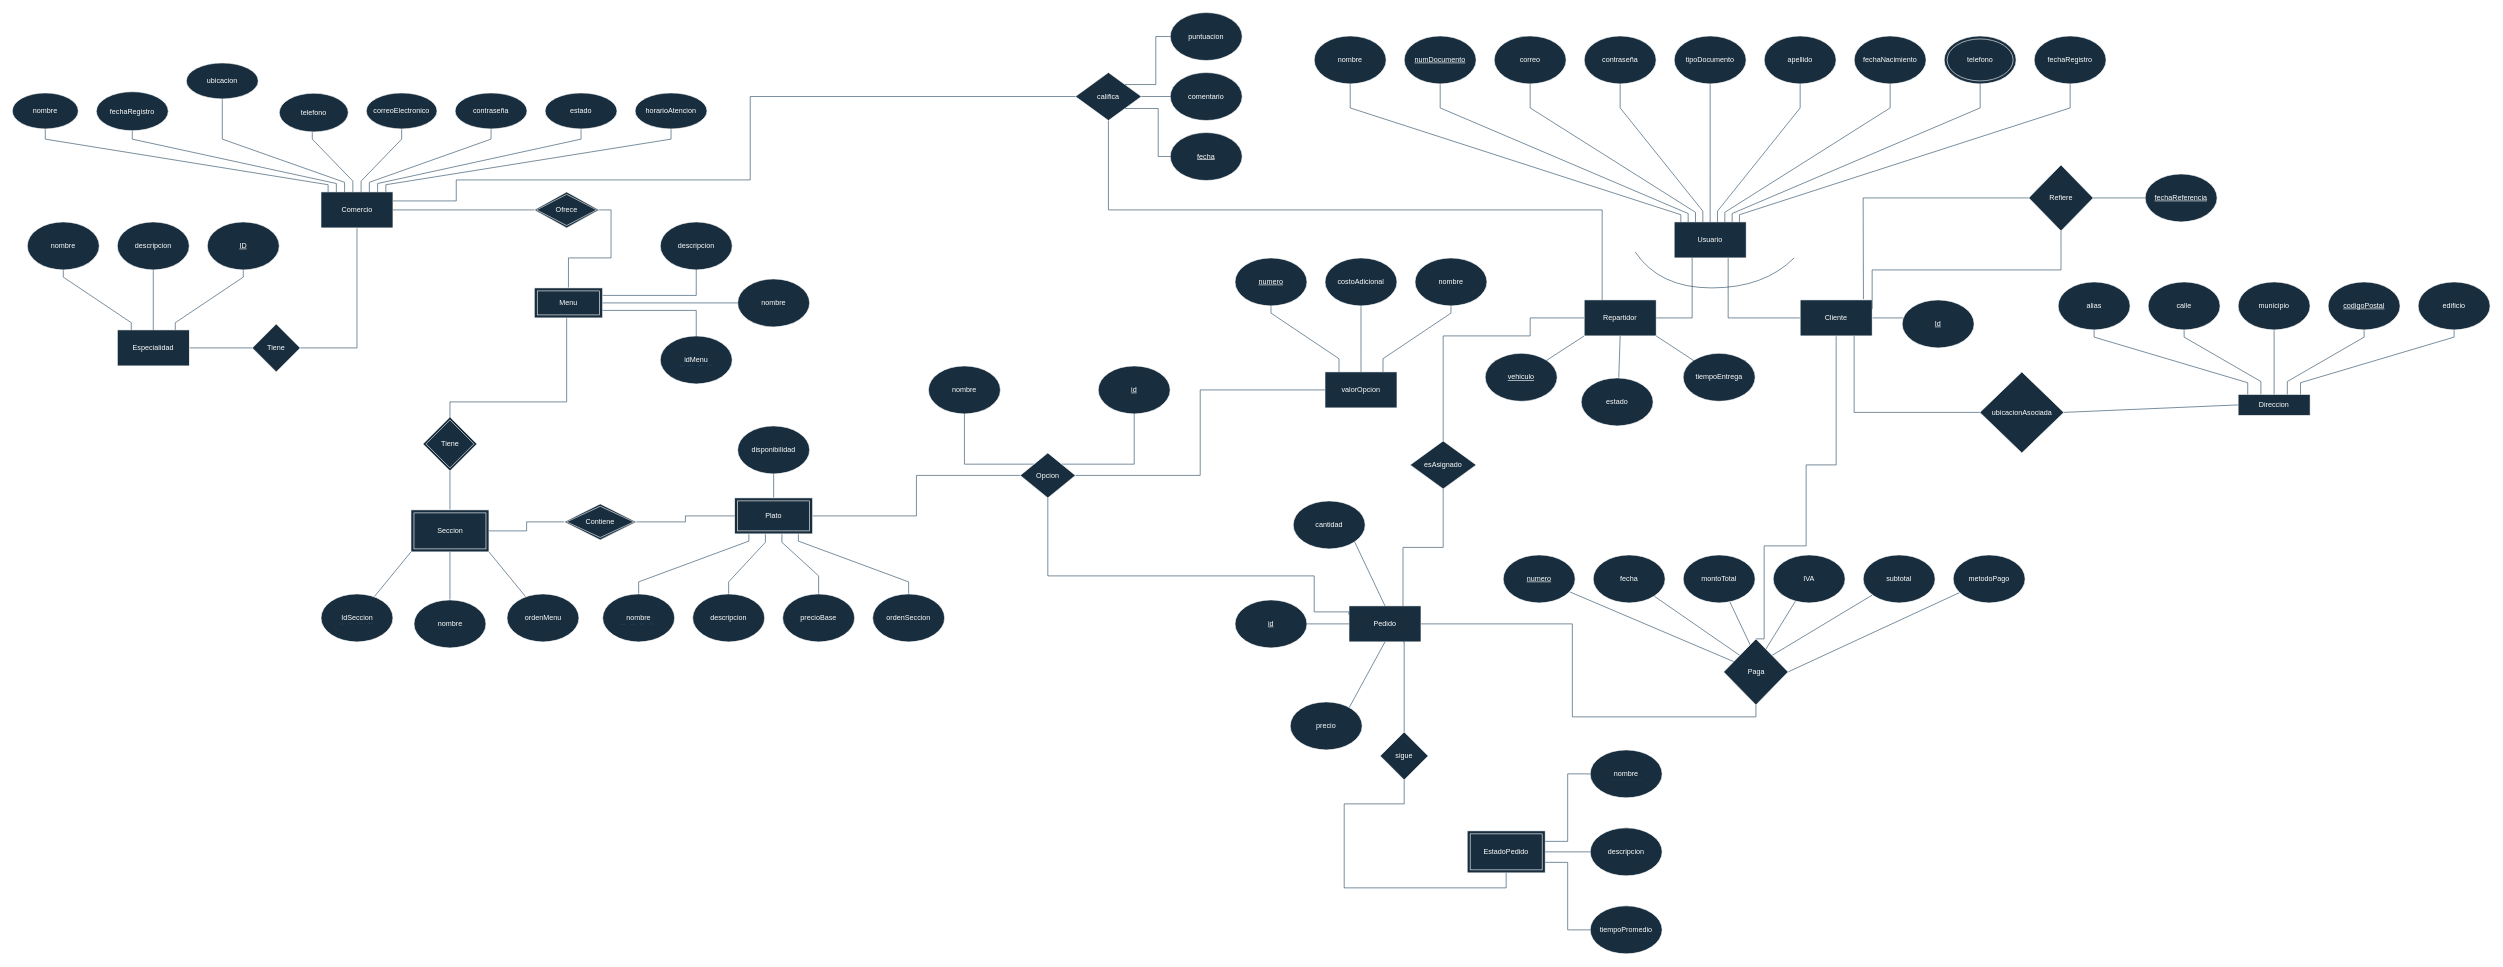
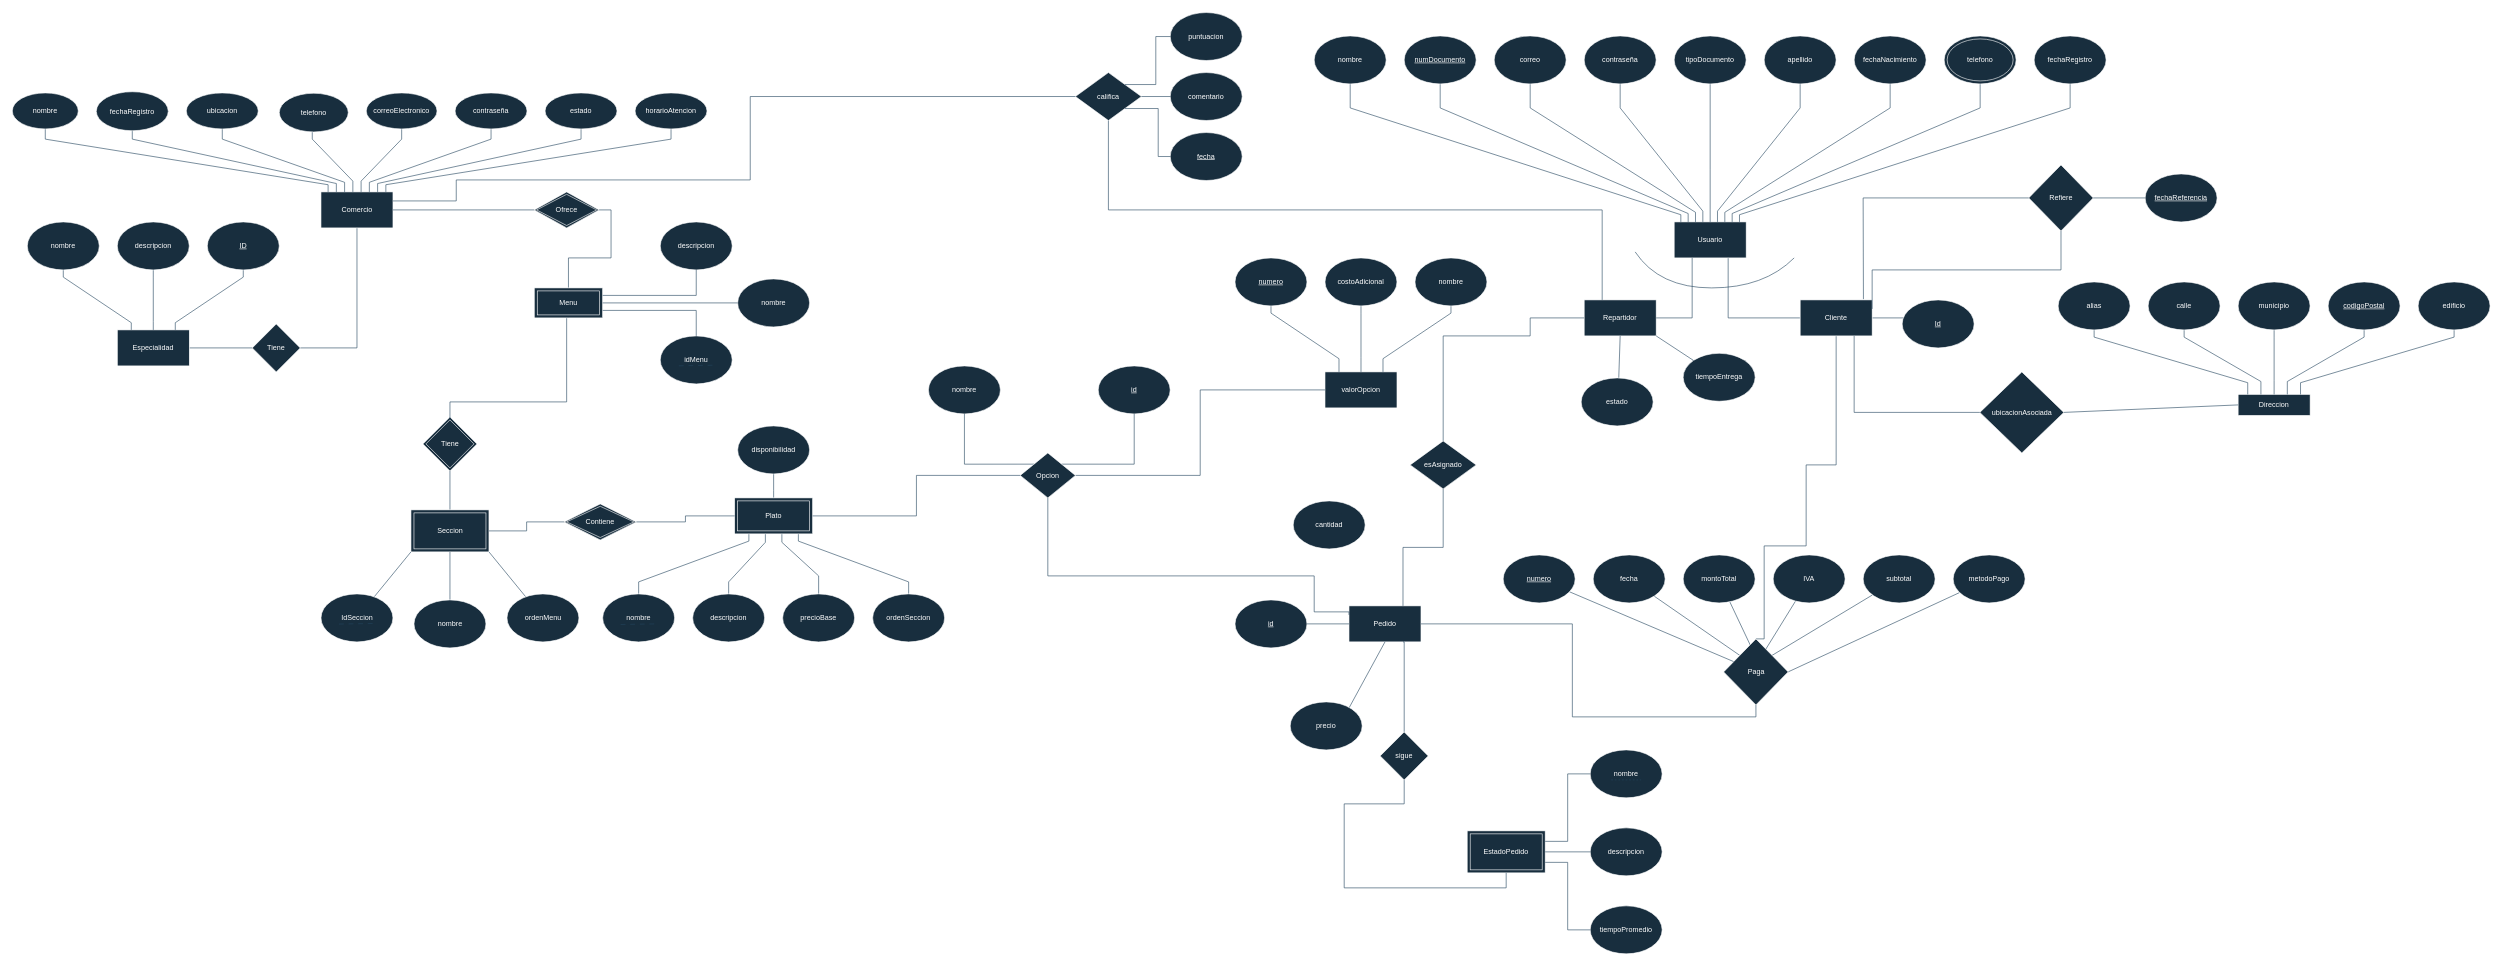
node "ubicacion": moved (222, 81) -> (222, 111)
edge "Repartidor" -- "vehiculo": removed
node "vehiculo": removed
edge "cantidad" -- "Pedido": removed
